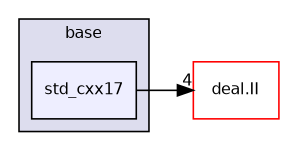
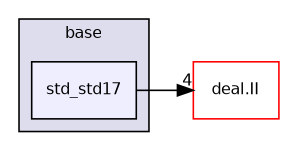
node "std_cxx17": label "std_cxx17" -> "std_std17"
